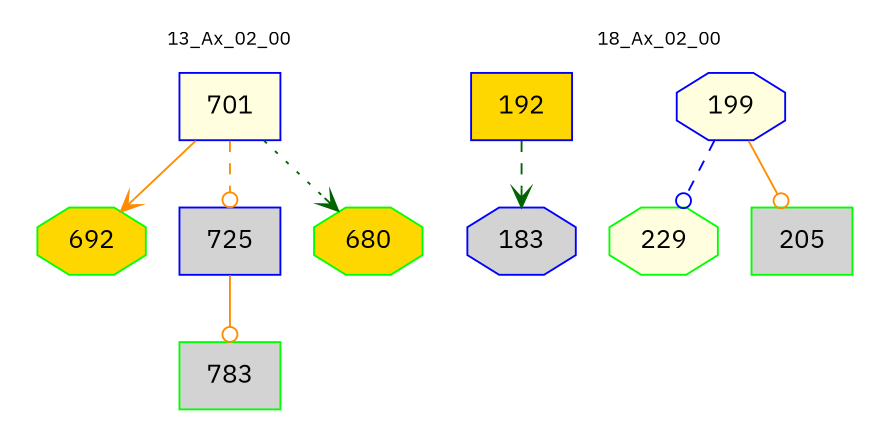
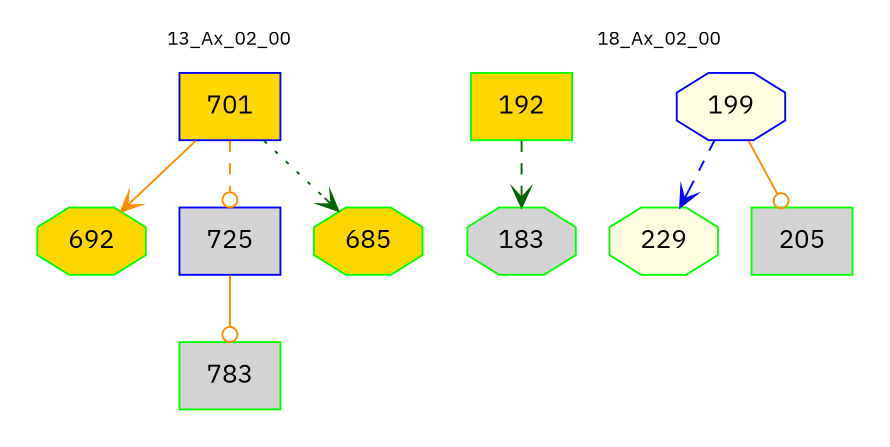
node "701": fillcolor lightyellow -> gold
node "192": color blue -> green
edge "199" -> "229": arrowhead odot -> vee
node "680": label "680" -> "685"
node "183": color blue -> green
